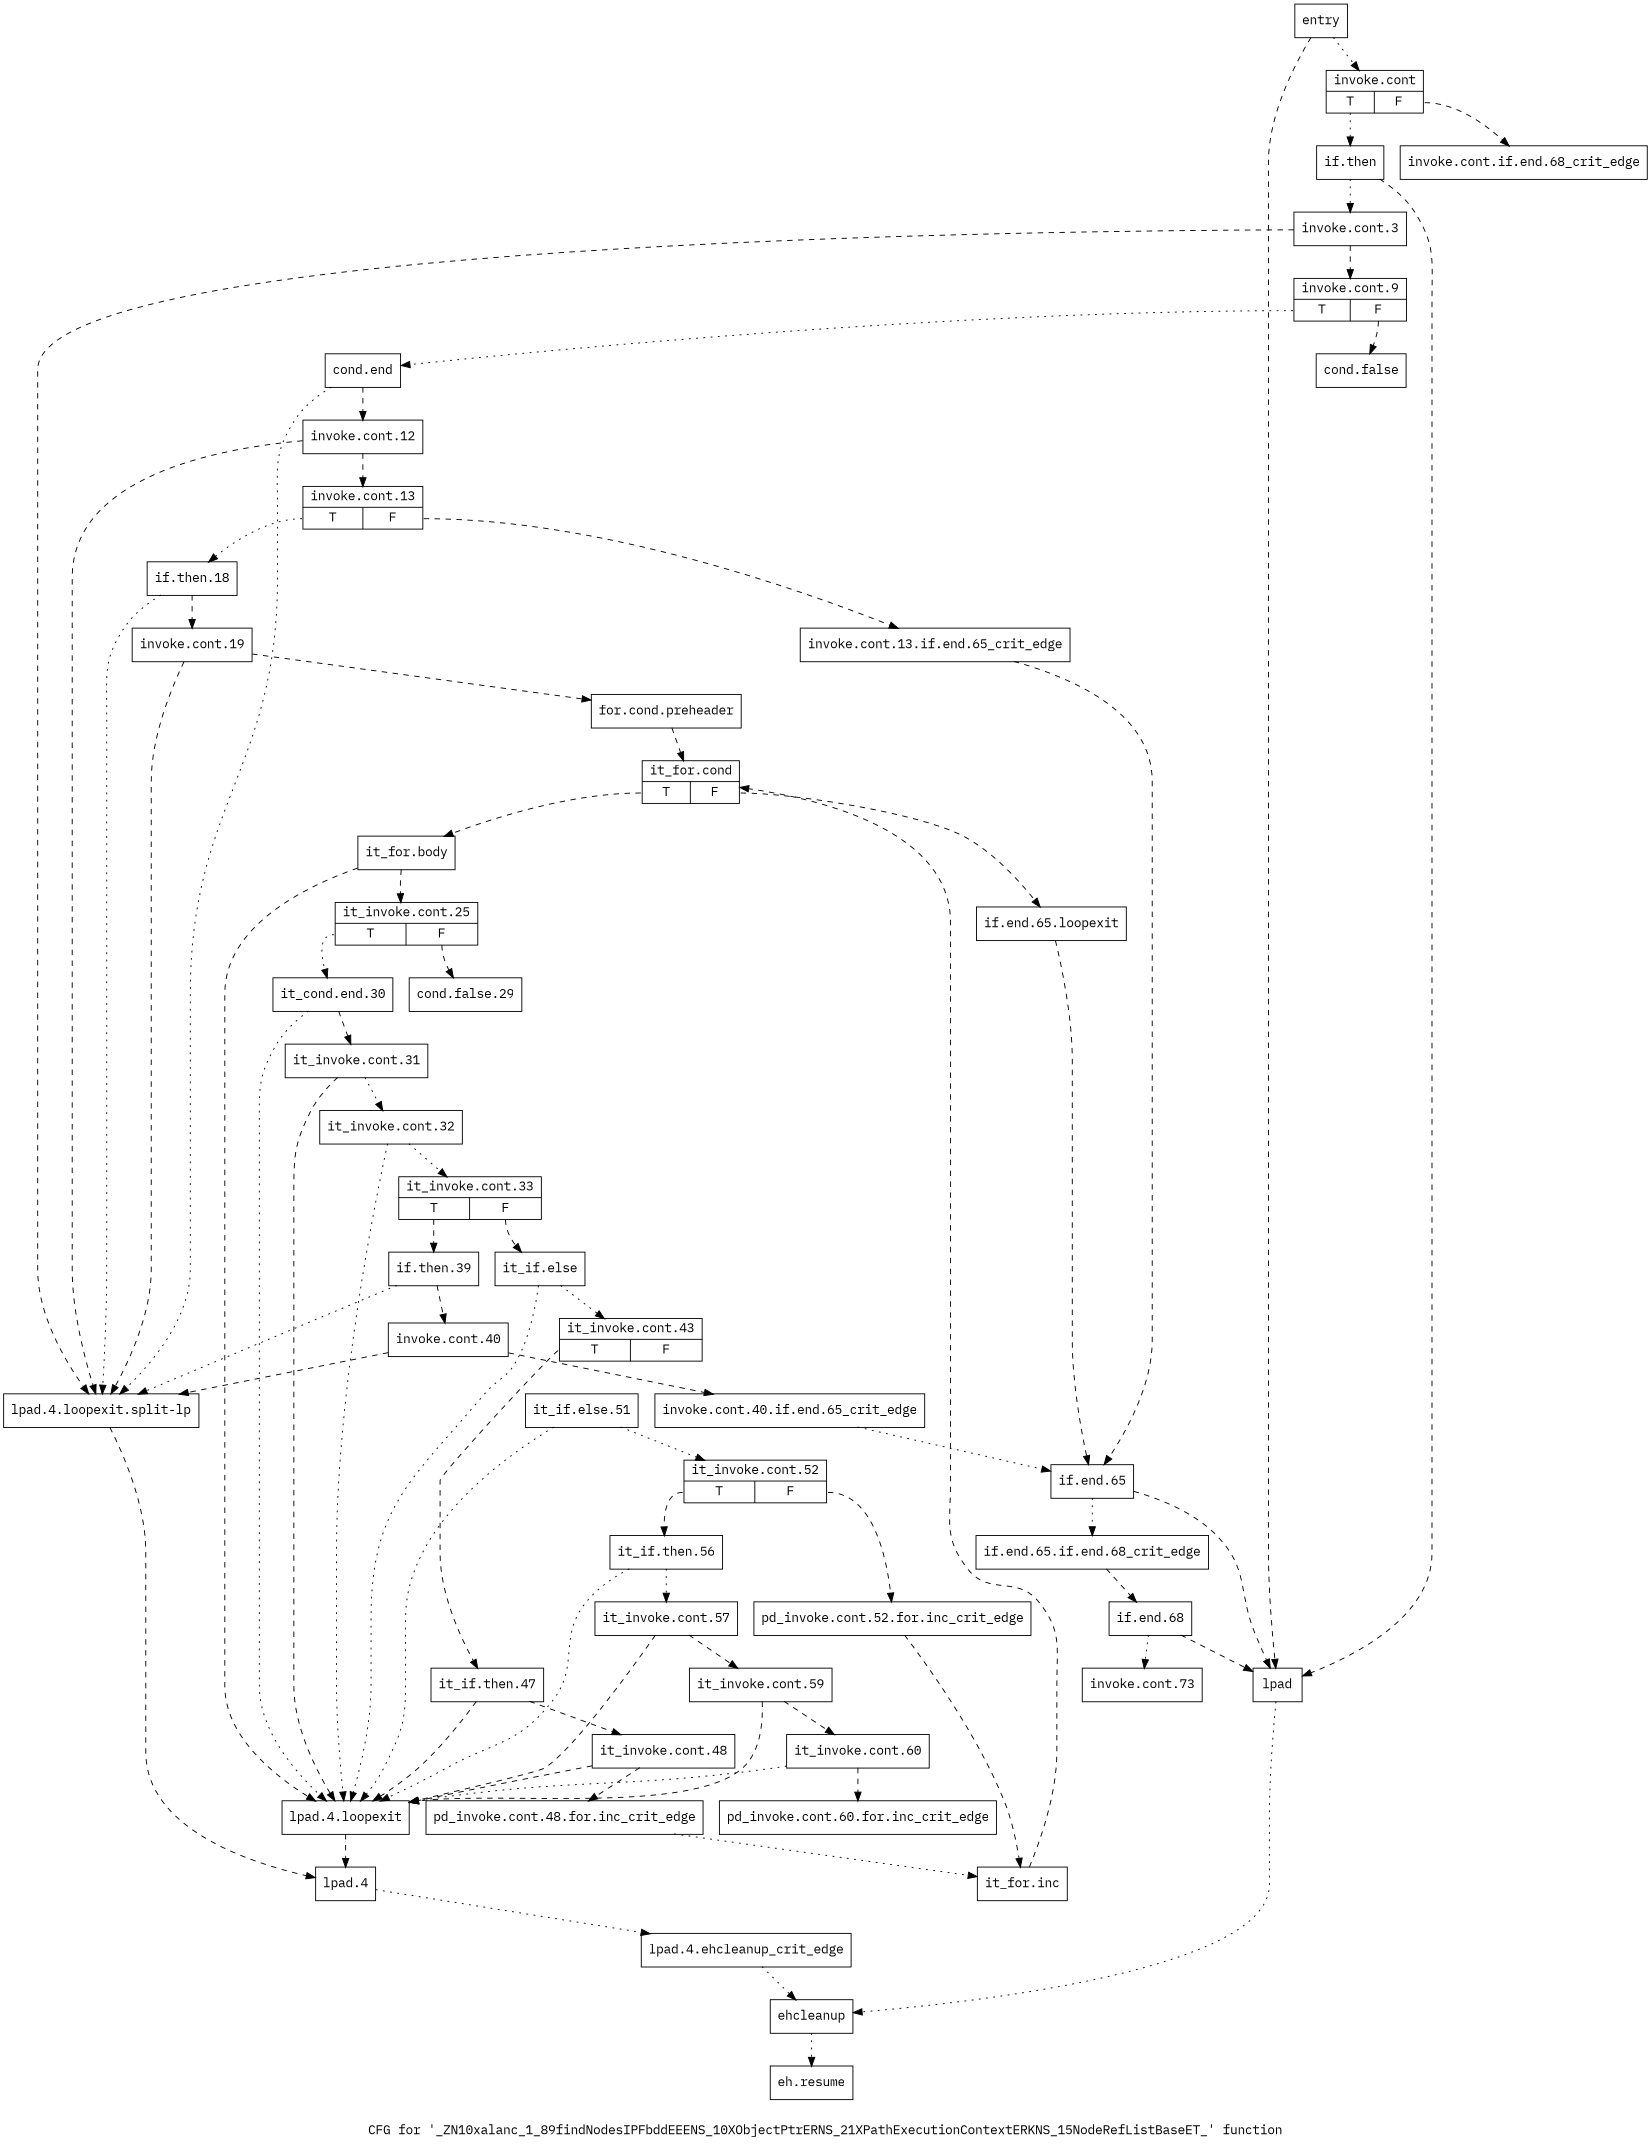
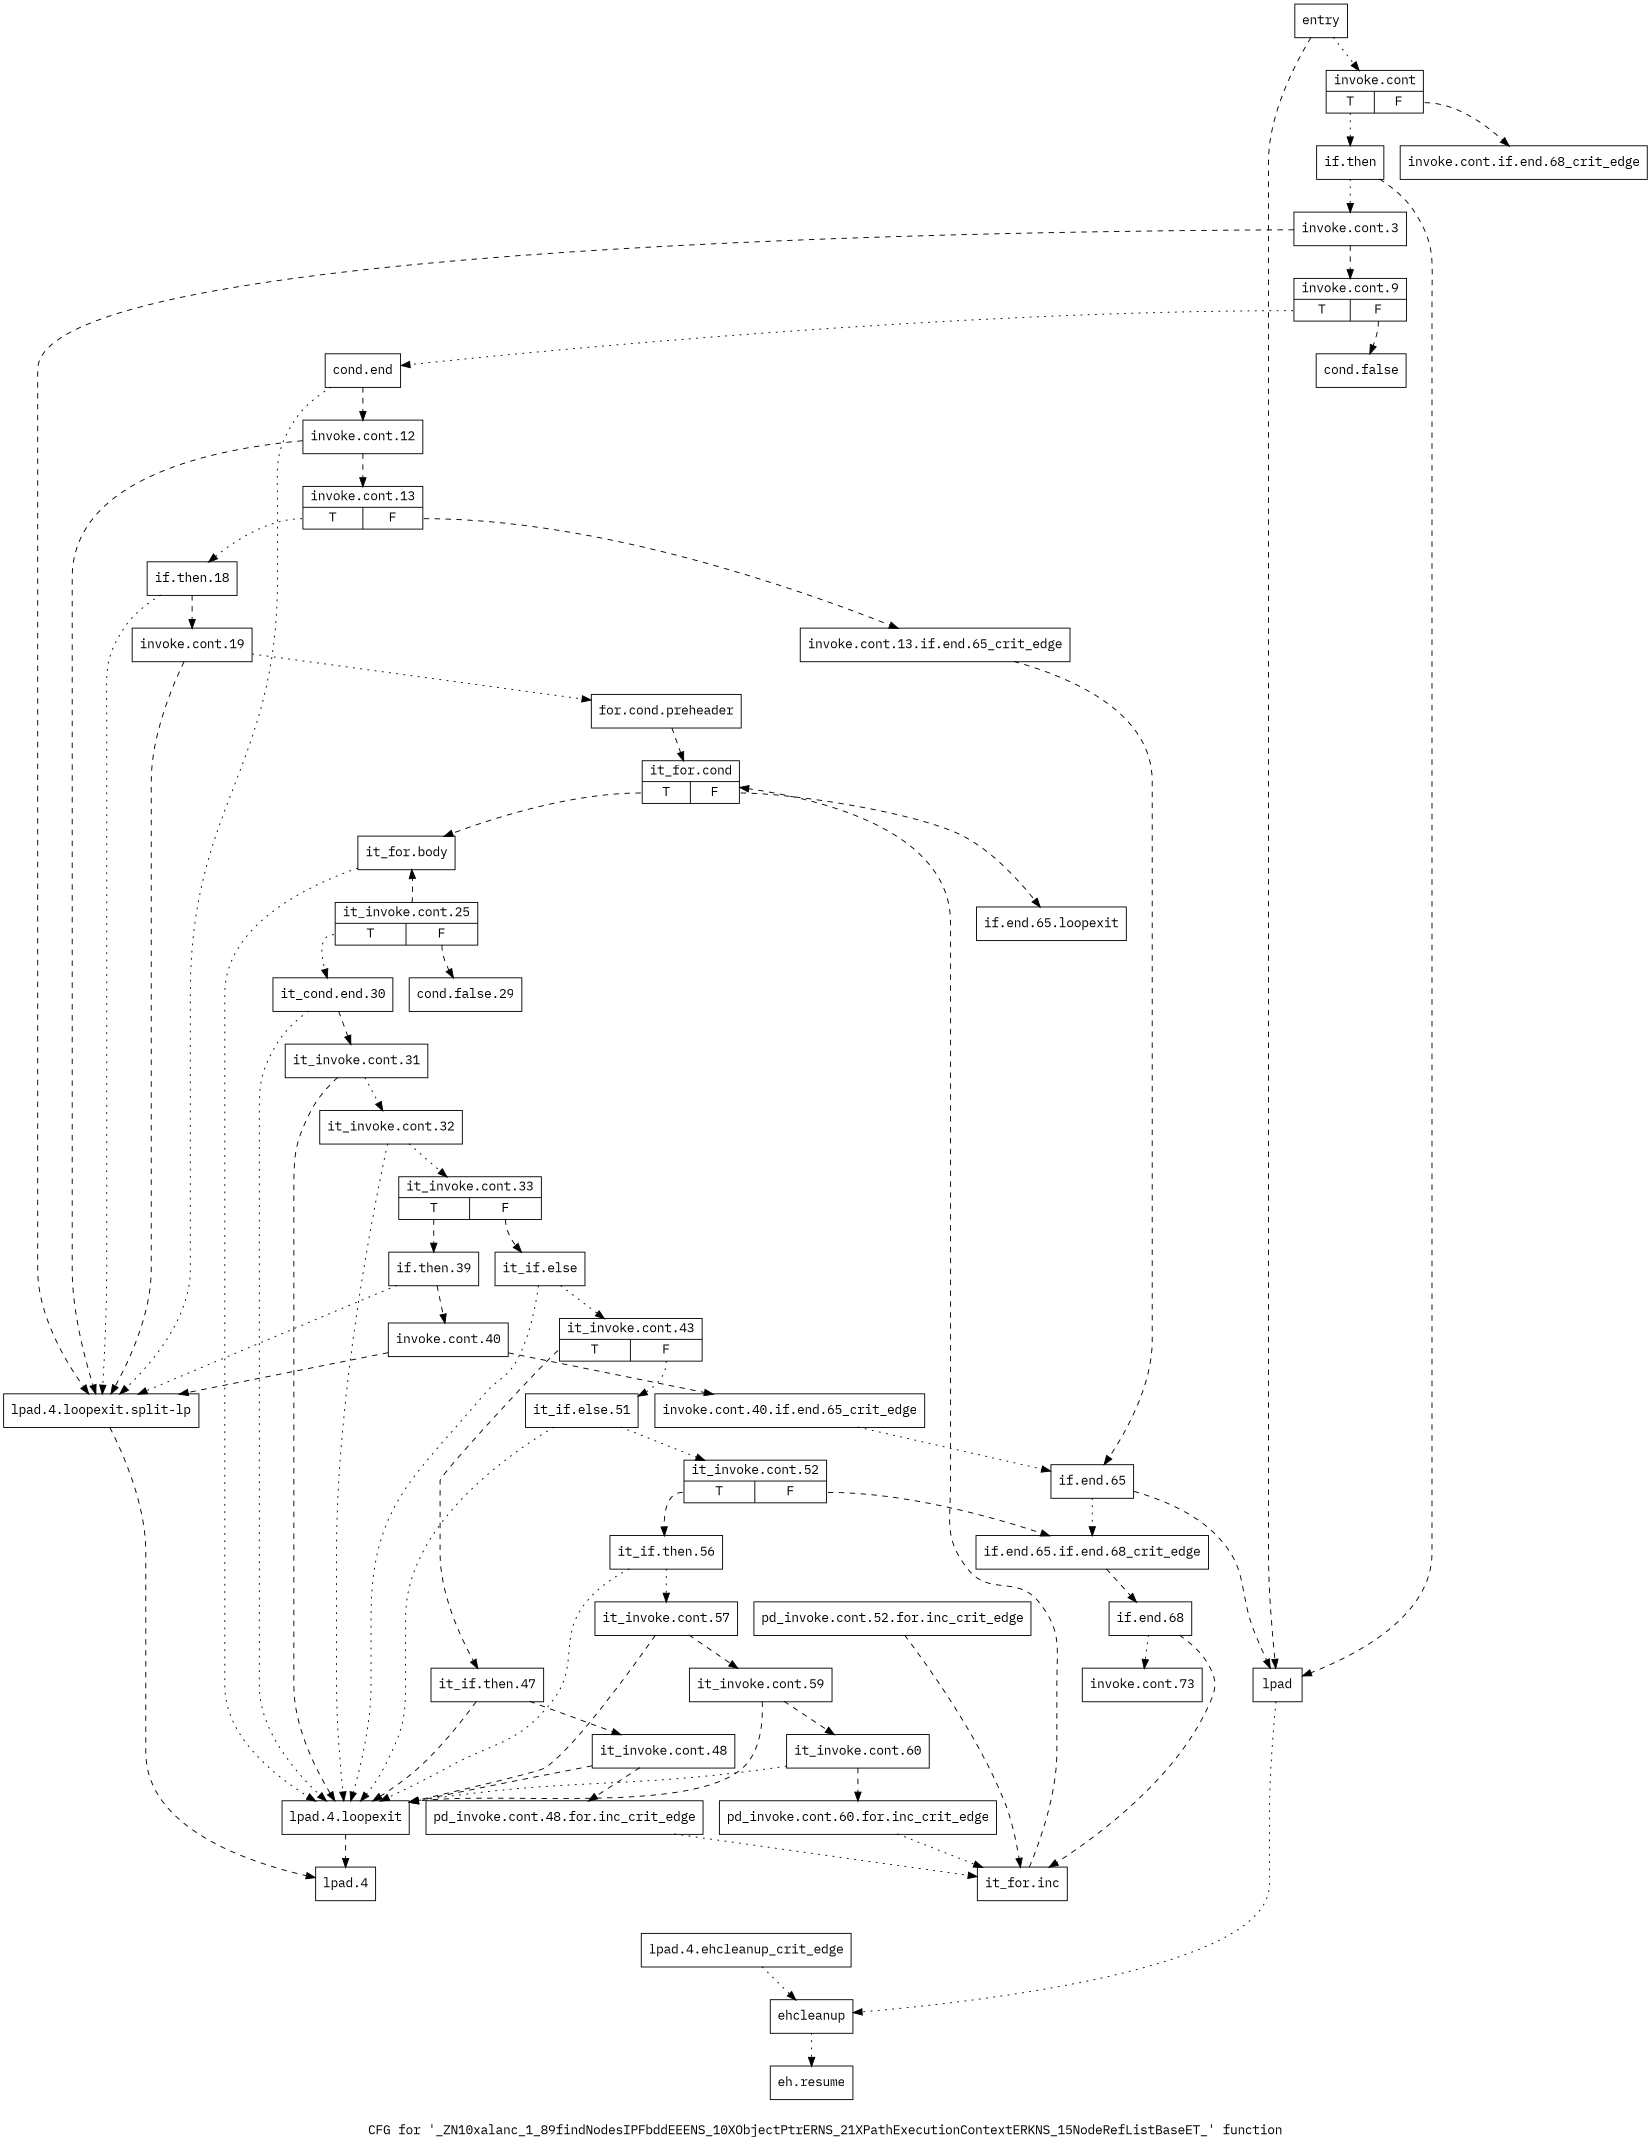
edge "invoke.cont.19" -> "for.cond.preheader": style dashed -> dotted
edge "it_for.body" -> "it_invoke.cont.25": reversed
edge "if.end.65.loopexit" -> "if.end.65": removed
edge "it_for.body" -> "lpad.4.loopexit": style dashed -> dotted
edge "it_invoke.cont.43" -> "it_if.else.51": added
edge "it_invoke.cont.52" -> "pd_invoke.cont.52.for.inc_crit_edge": now "it_invoke.cont.52" -> "if.end.65.if.end.68_crit_edge"
edge "if.end.68" -> "lpad": now "if.end.68" -> "it_for.inc"
edge "pd_invoke.cont.60.for.inc_crit_edge" -> "it_for.inc": added
edge "lpad.4" -> "lpad.4.ehcleanup_crit_edge": removed
